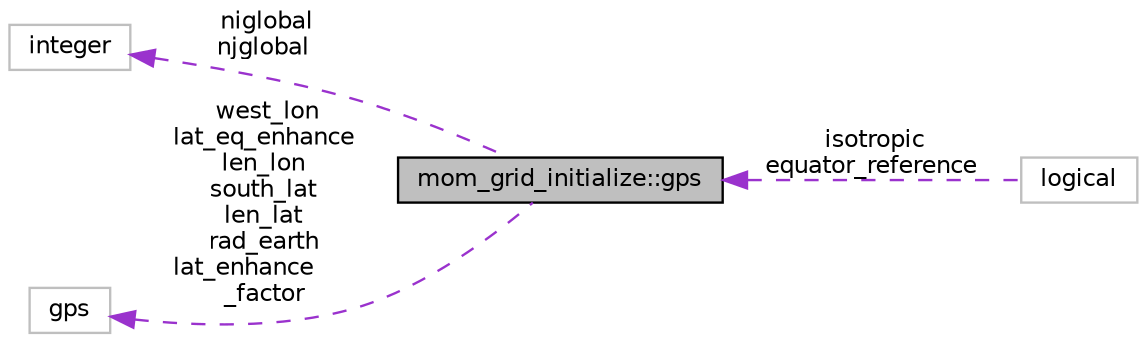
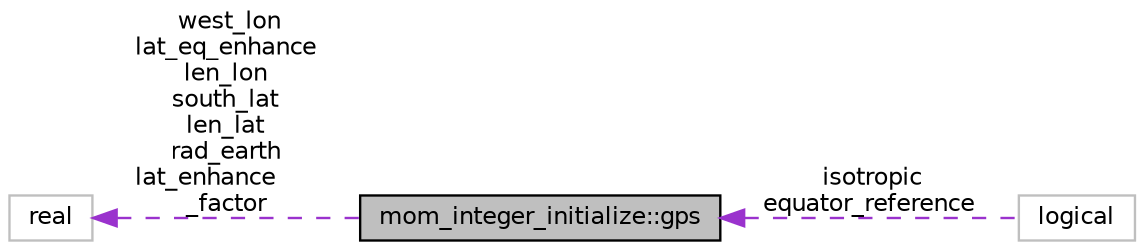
node "integer": removed
node "mom_grid_initialize::gps": label "mom_grid_initialize::gps" -> "mom_integer_initialize::gps"
node "gps": label "gps" -> "real"
